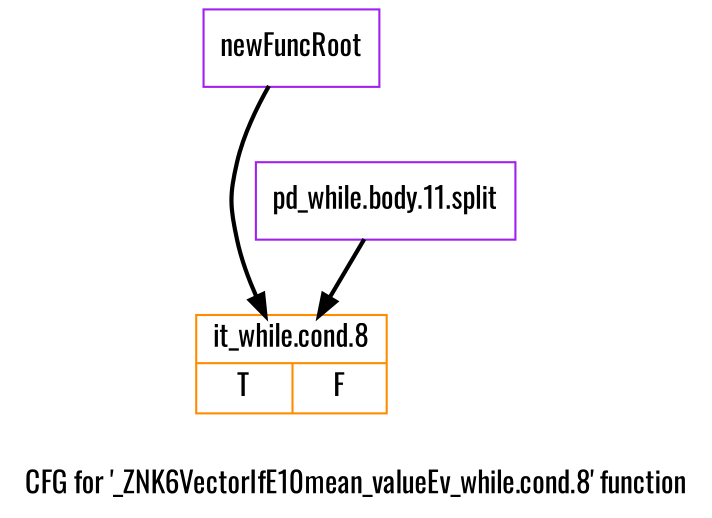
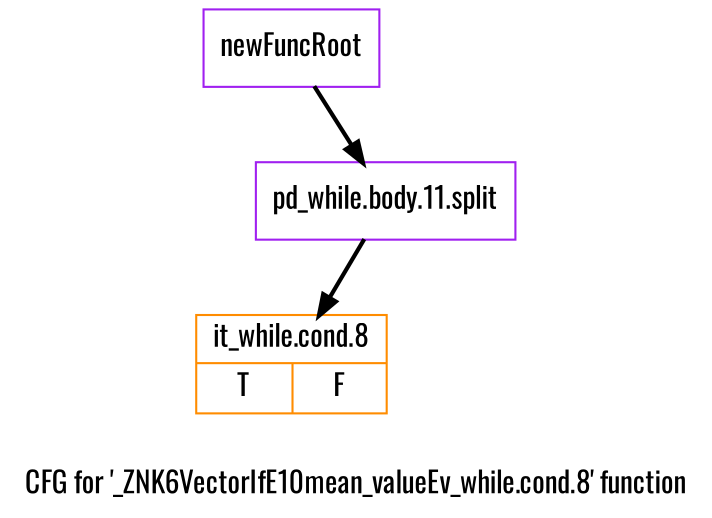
edge "newFuncRoot" -> "it_while.cond.8": now "newFuncRoot" -> "pd_while.body.11.split"
